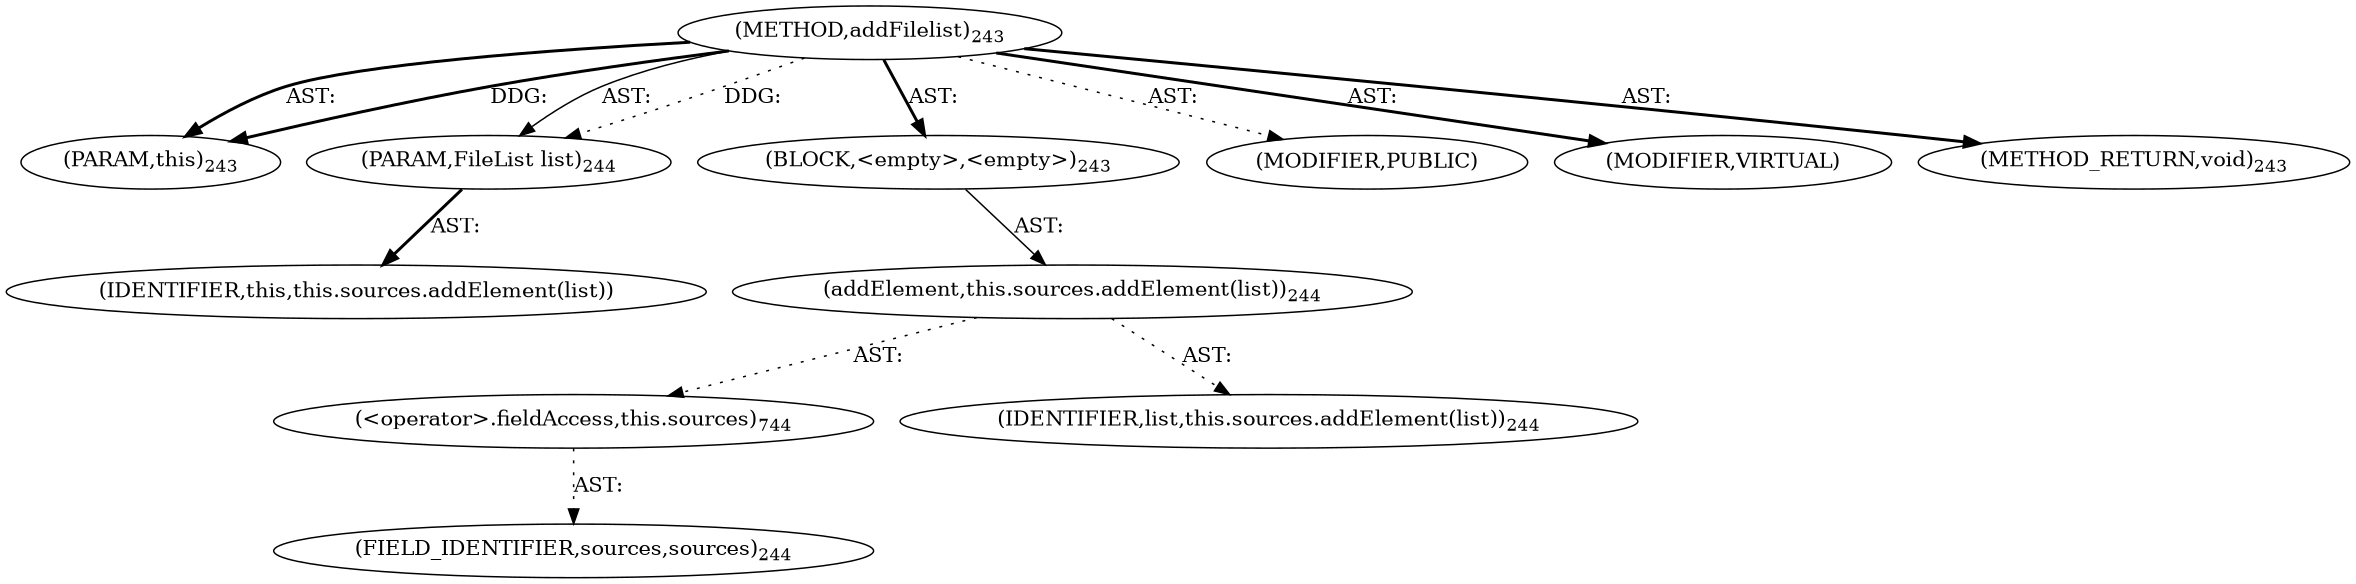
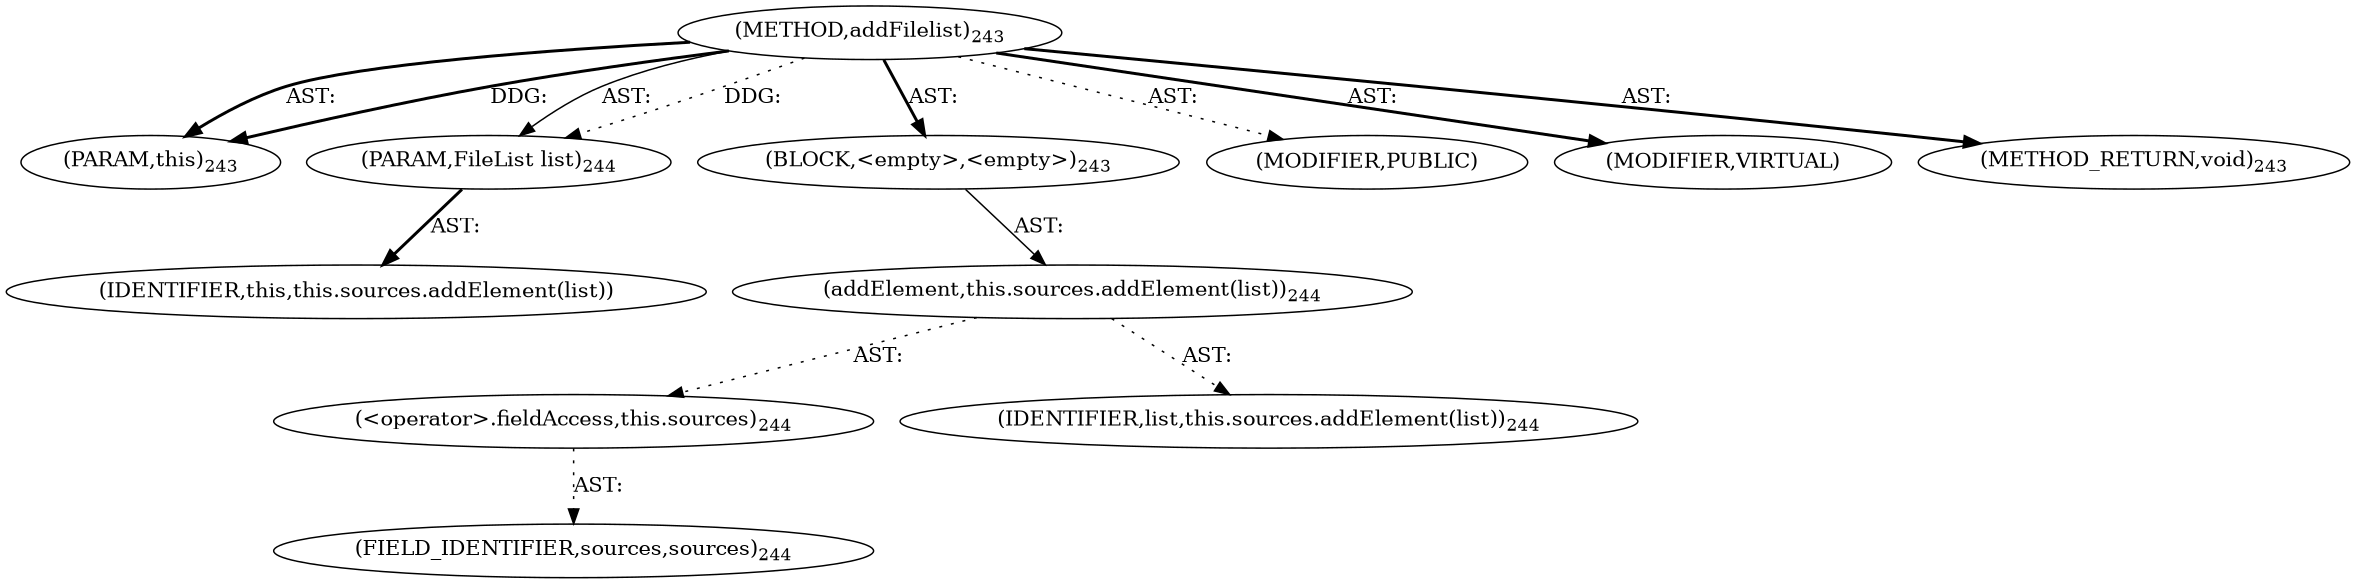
node "(<operator>.fieldAccess,this.sources)": text "744" -> "244"
